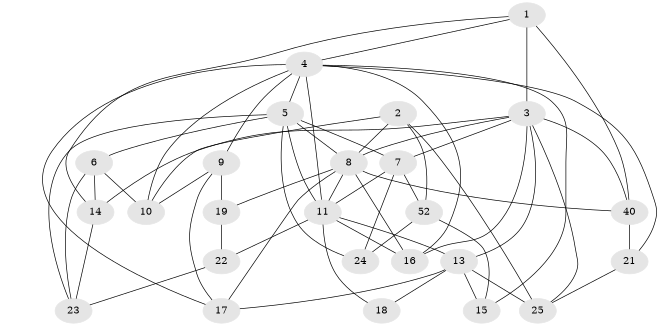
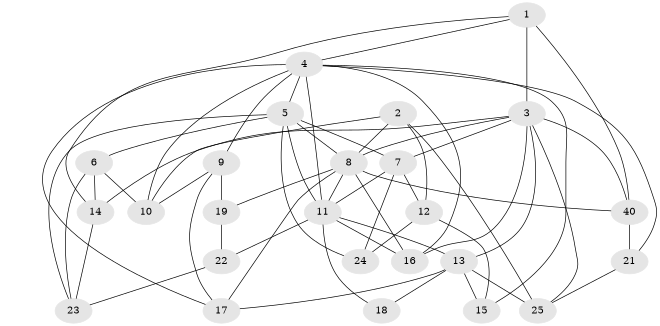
node "52": label "52" -> "12"
